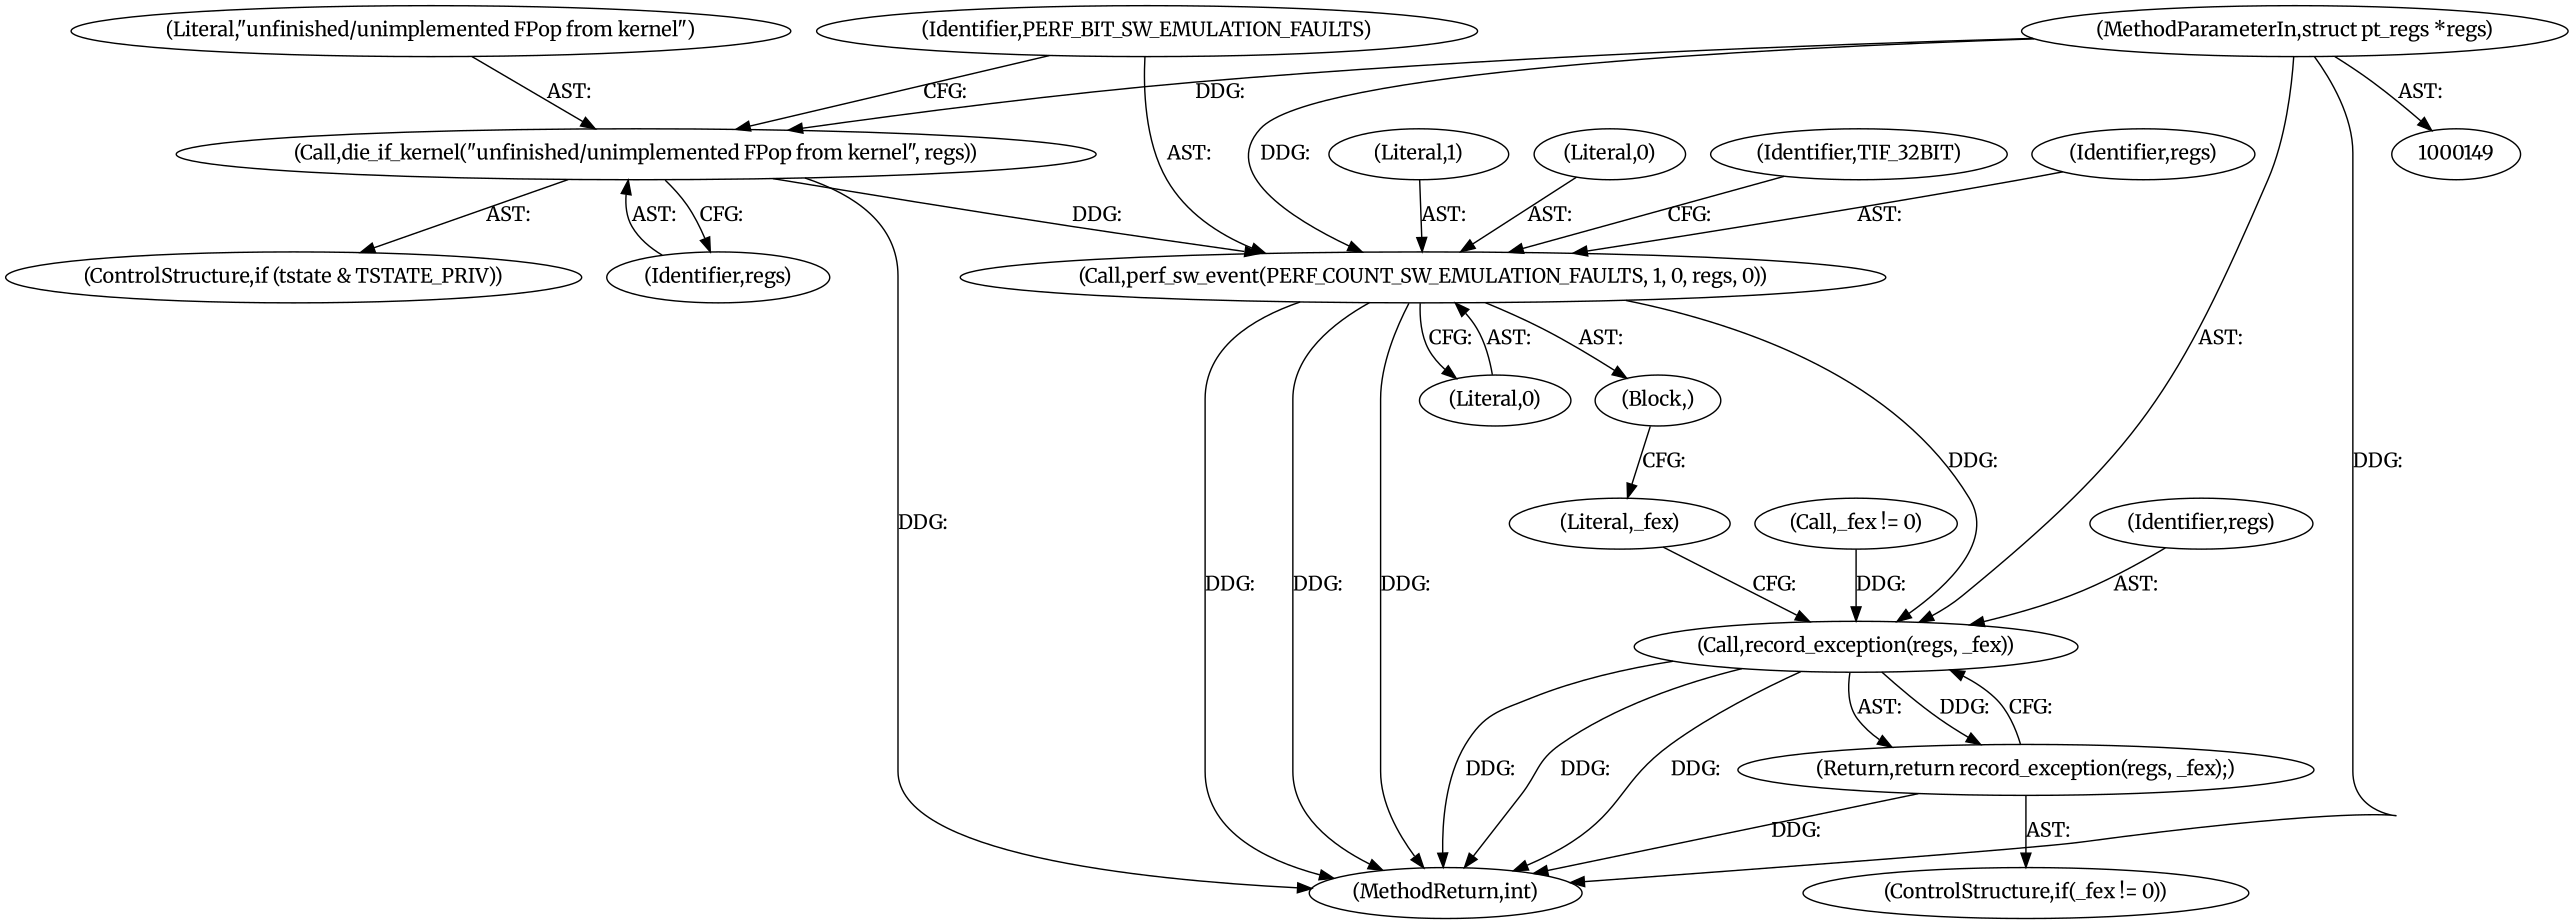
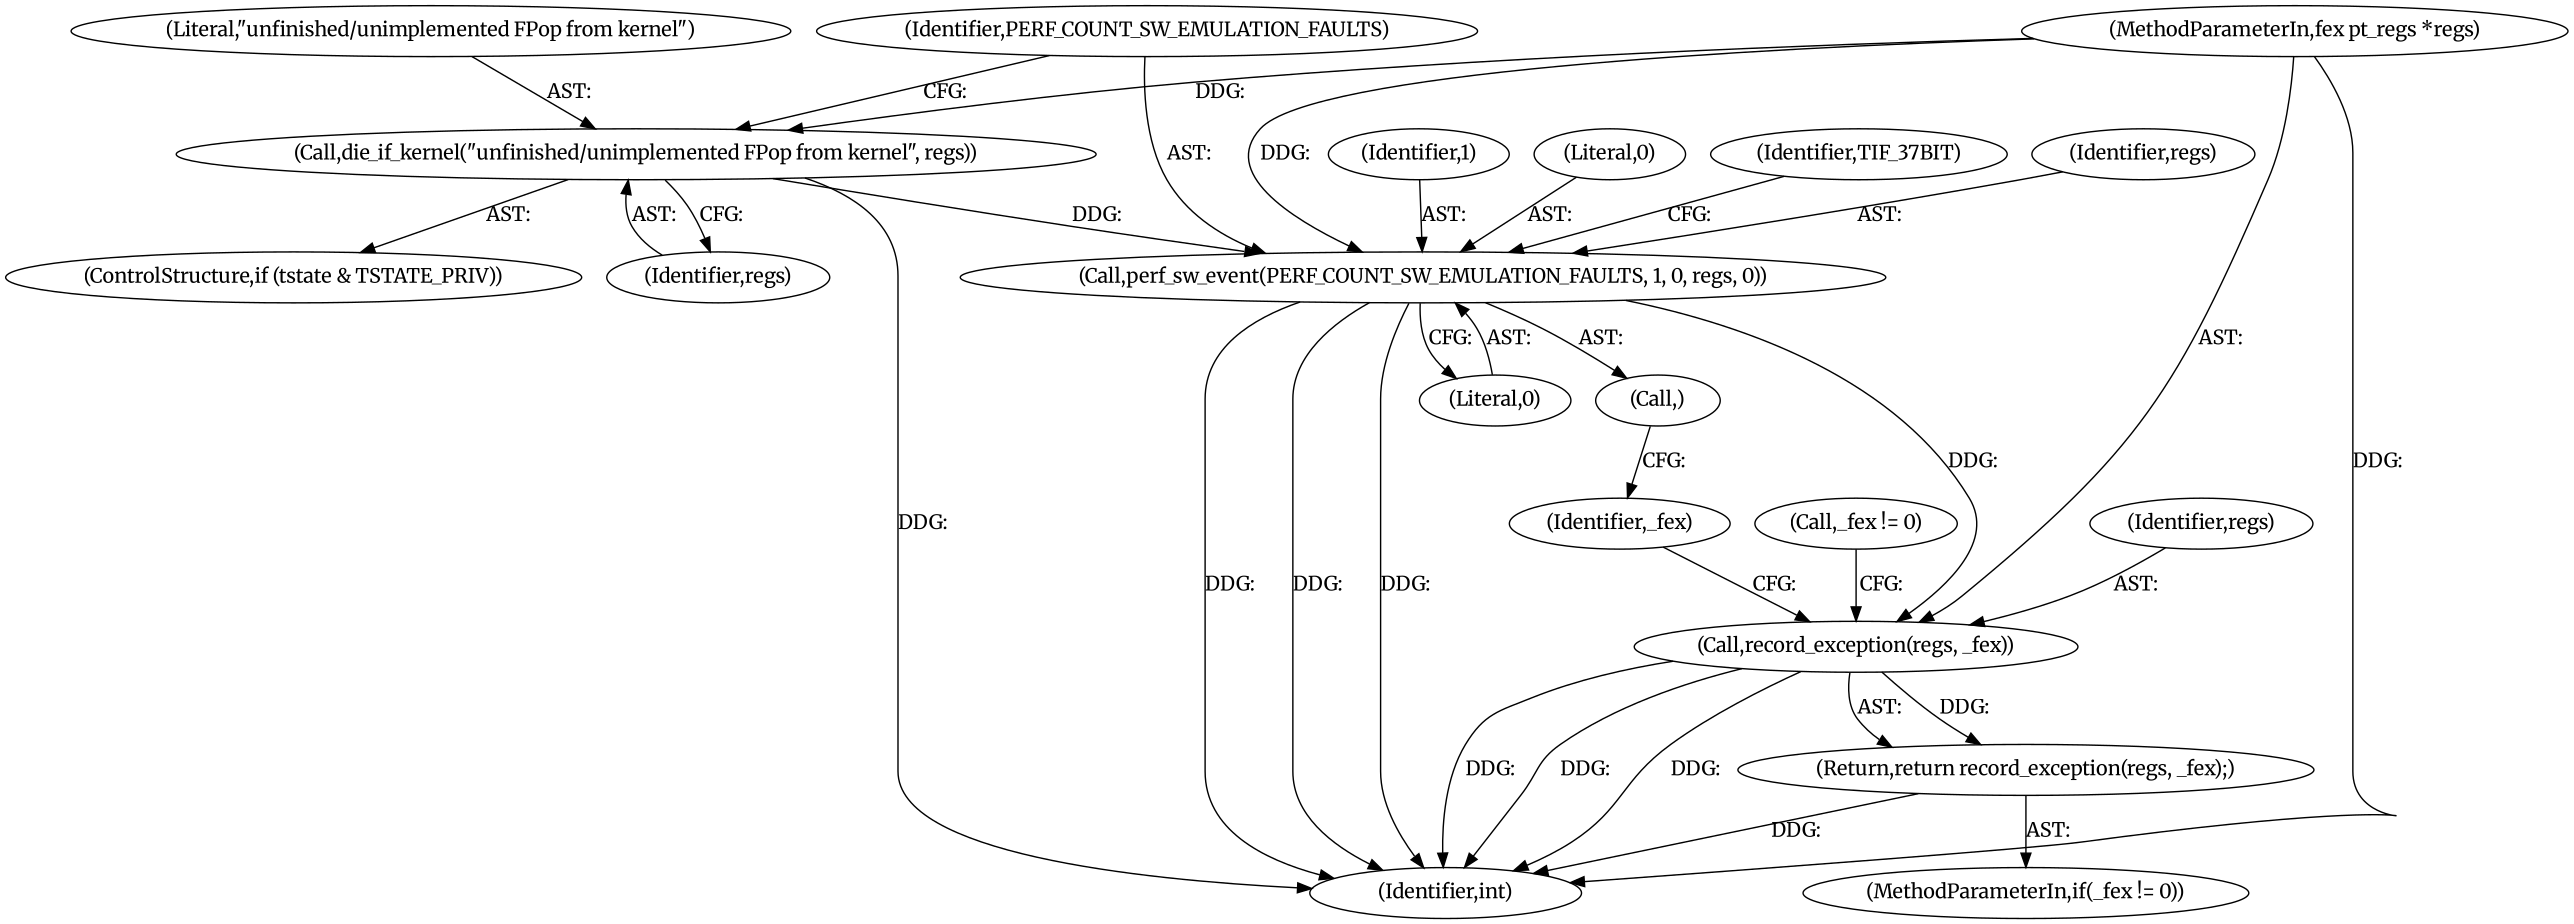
node "(Identifier,PERF_BIT_SW_EMULATION_FAULTS)": label "(Identifier,PERF_BIT_SW_EMULATION_FAULTS)" -> "(Identifier,PERF_COUNT_SW_EMULATION_FAULTS)"
node "(MethodParameterIn,struct pt_regs *regs)": label "(MethodParameterIn,struct pt_regs *regs)" -> "(MethodParameterIn,fex pt_regs *regs)"
node "(Literal,1)": label "(Literal,1)" -> "(Identifier,1)"
node "(Identifier,TIF_32BIT)": label "(Identifier,TIF_32BIT)" -> "(Identifier,TIF_37BIT)"
node "1000149": removed
node "(Block,)": label "(Block,)" -> "(Call,)"
node "(Literal,_fex)": label "(Literal,_fex)" -> "(Identifier,_fex)"
edge "(Call,_fex != 0)" -> "(Call,record_exception(regs, _fex))": label "DDG: " -> "CFG: "
edge "(Return,return record_exception(regs, _fex);)" -> "(Call,record_exception(regs, _fex))": removed, label "CFG:"
node "(MethodReturn,int)": label "(MethodReturn,int)" -> "(Identifier,int)"
node "(ControlStructure,if(_fex != 0))": label "(ControlStructure,if(_fex != 0))" -> "(MethodParameterIn,if(_fex != 0))"
